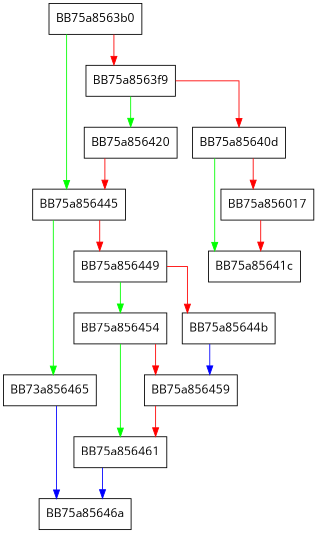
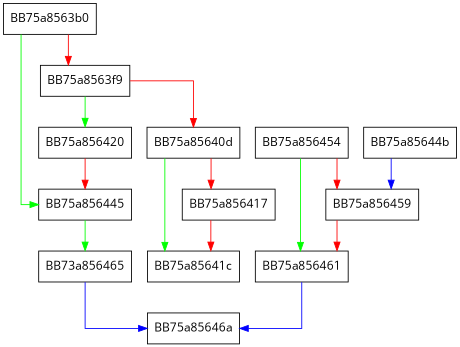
node "BB75a856017": label "BB75a856017" -> "BB75a856417"
node "BB75a856449": removed
